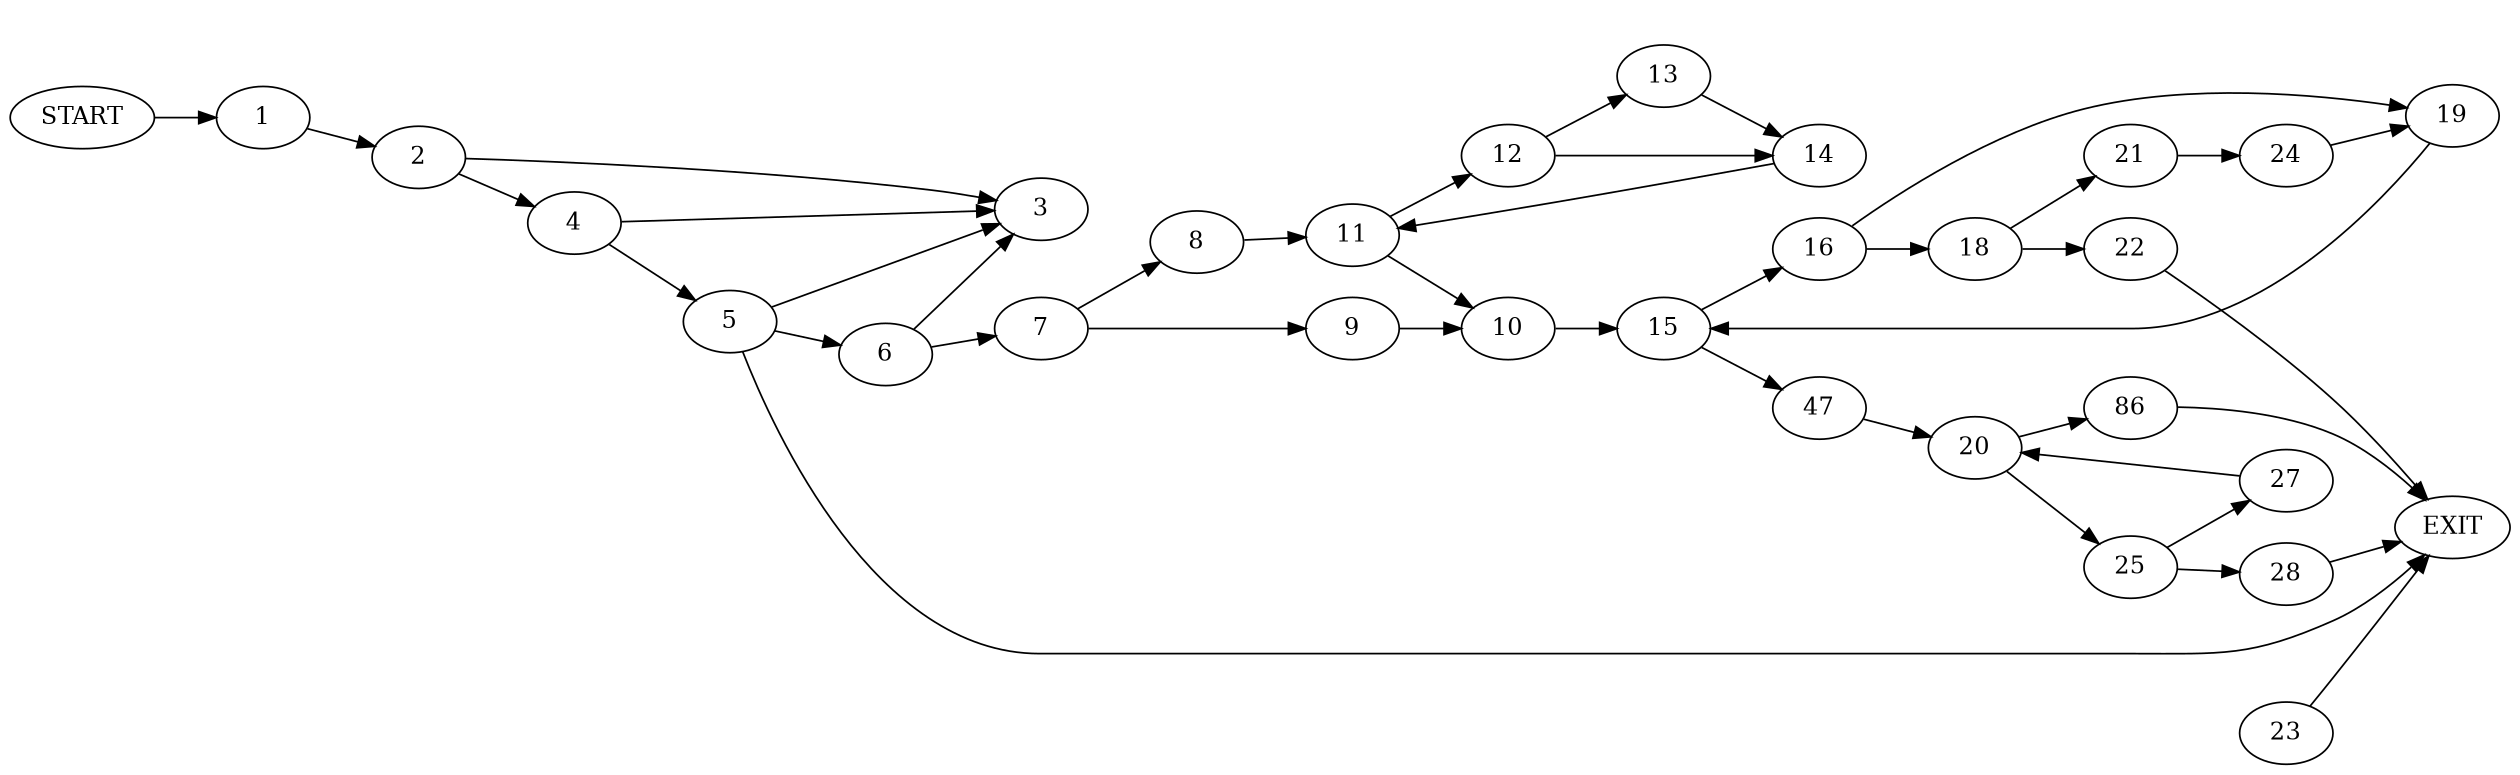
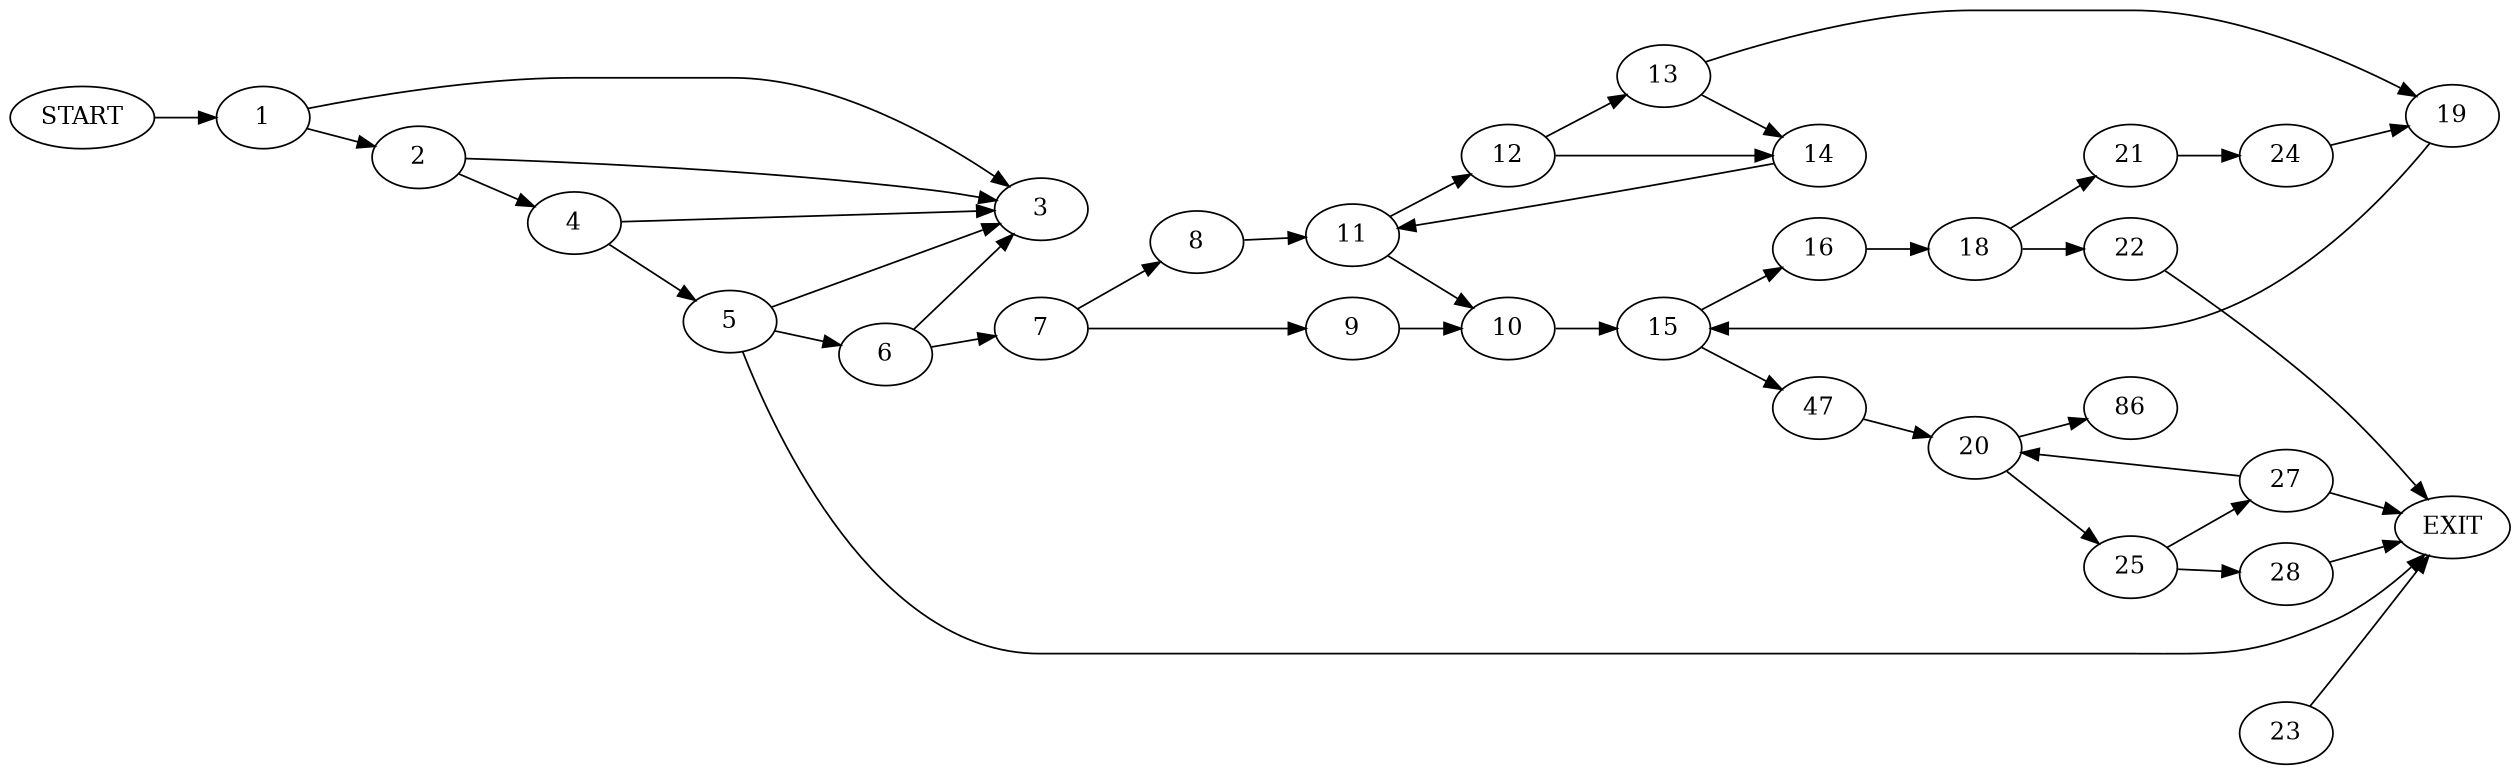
edge "1" -> "3": added
edge "16" -> "19": now "13" -> "19"
edge "86" -> "EXIT": now "27" -> "EXIT"
